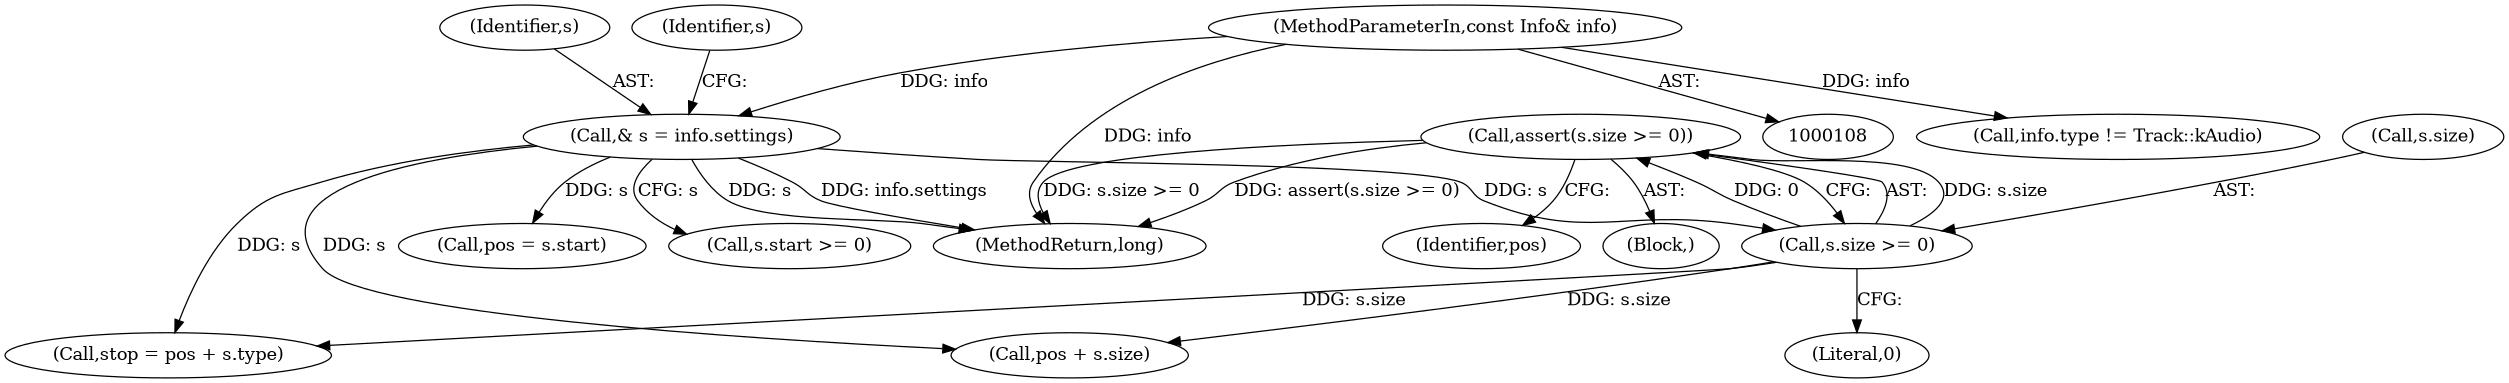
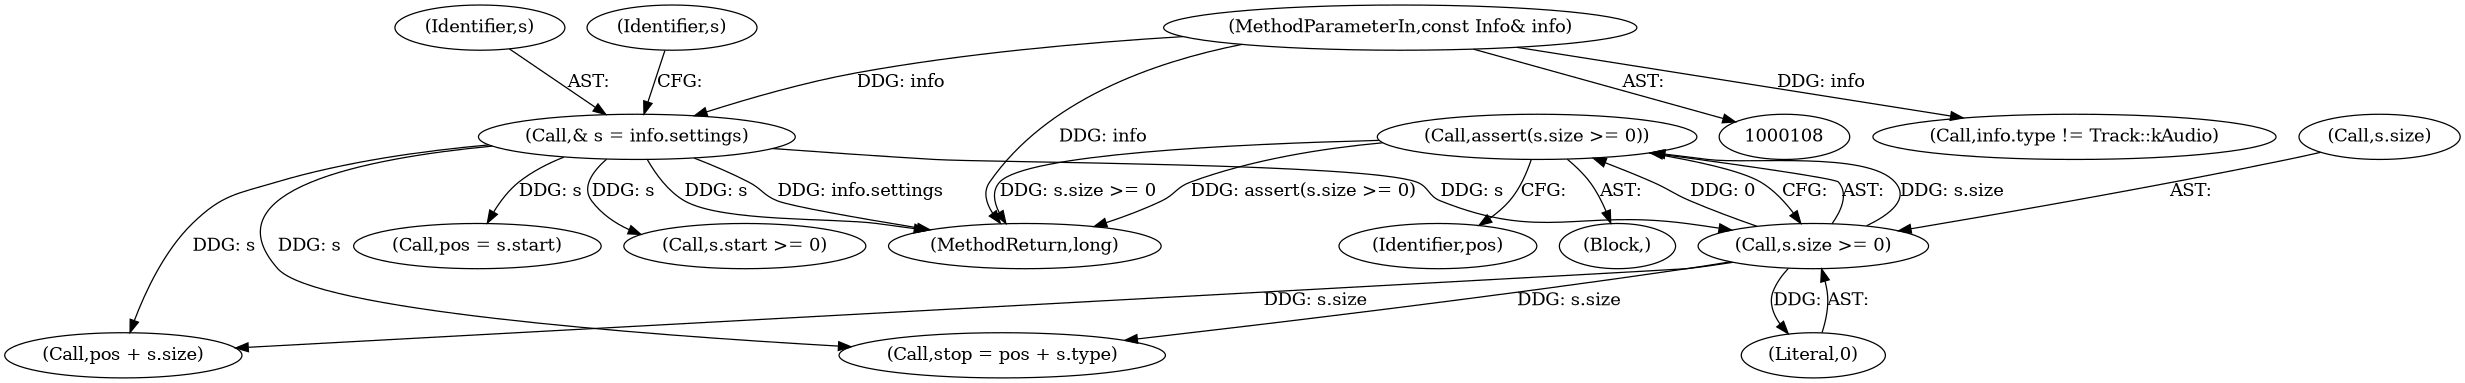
edge "(Call,& s = info.settings)" -> "(Call,s.start >= 0)": label "CFG: s" -> "DDG: s"
edge "(Call,s.size >= 0)" -> "(Literal,0)": label "CFG: " -> "DDG: "
edge "(Literal,0)" -> "(Call,s.size >= 0)": added, label "AST:"
